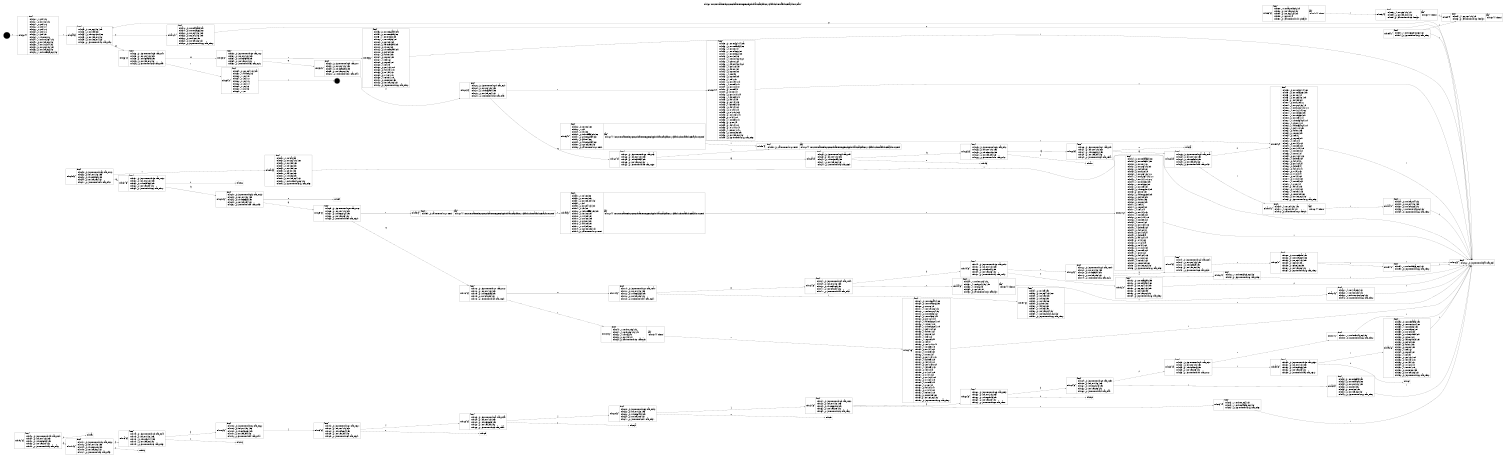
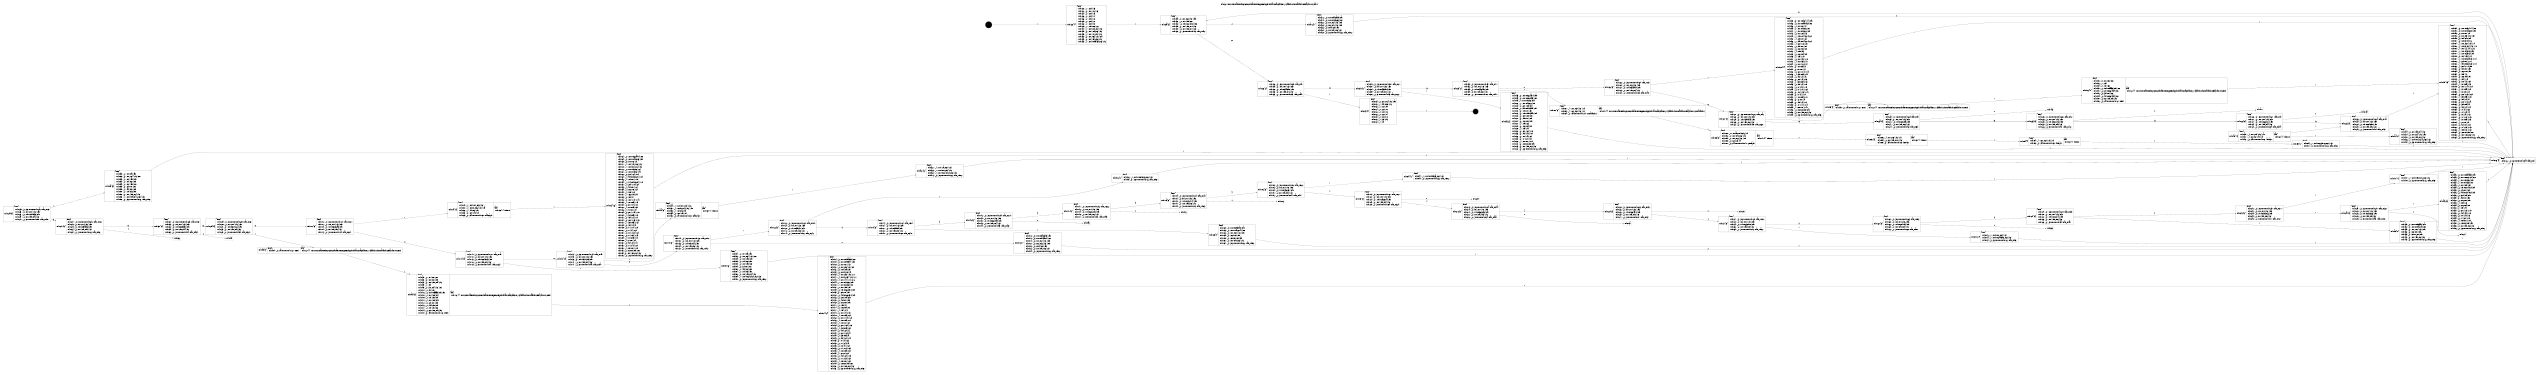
edge "0x401efd [12]" -> "0x401ef4 [9]": reversed
node "0x401ec1 [13]": added
edge "0x401dc3 [40]" -> "0x401dbe [5]": reversed
edge "0x401685 [25]" -> "0x401a0d [13]": reversed
edge "0x40177f [25]" -> "0x401798 [25]": added, label "5"
edge "0x4018ce [27]" -> "0x401e94 [12]": now "0x4017e3 [25]" -> "0x401e94 [12]"
